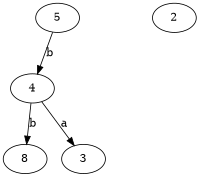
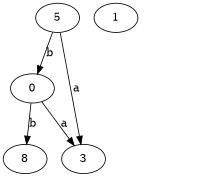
node "1": added
node "2": removed
edge "5" -> "3": added, label "a"
node "4": label "4" -> "0"
